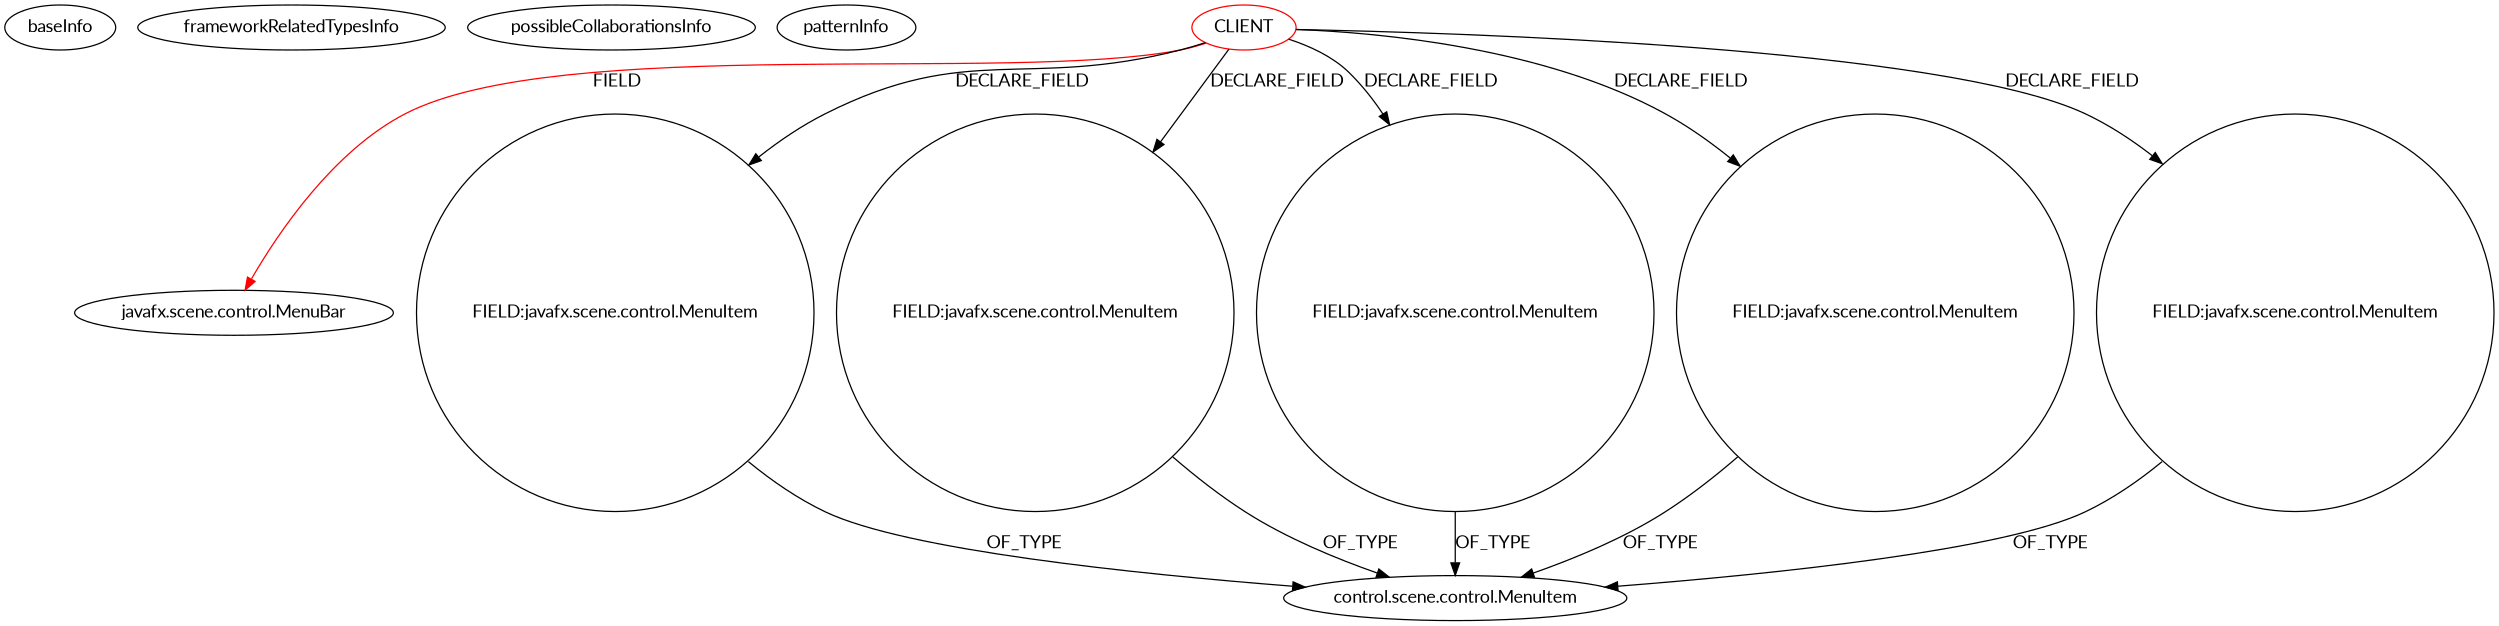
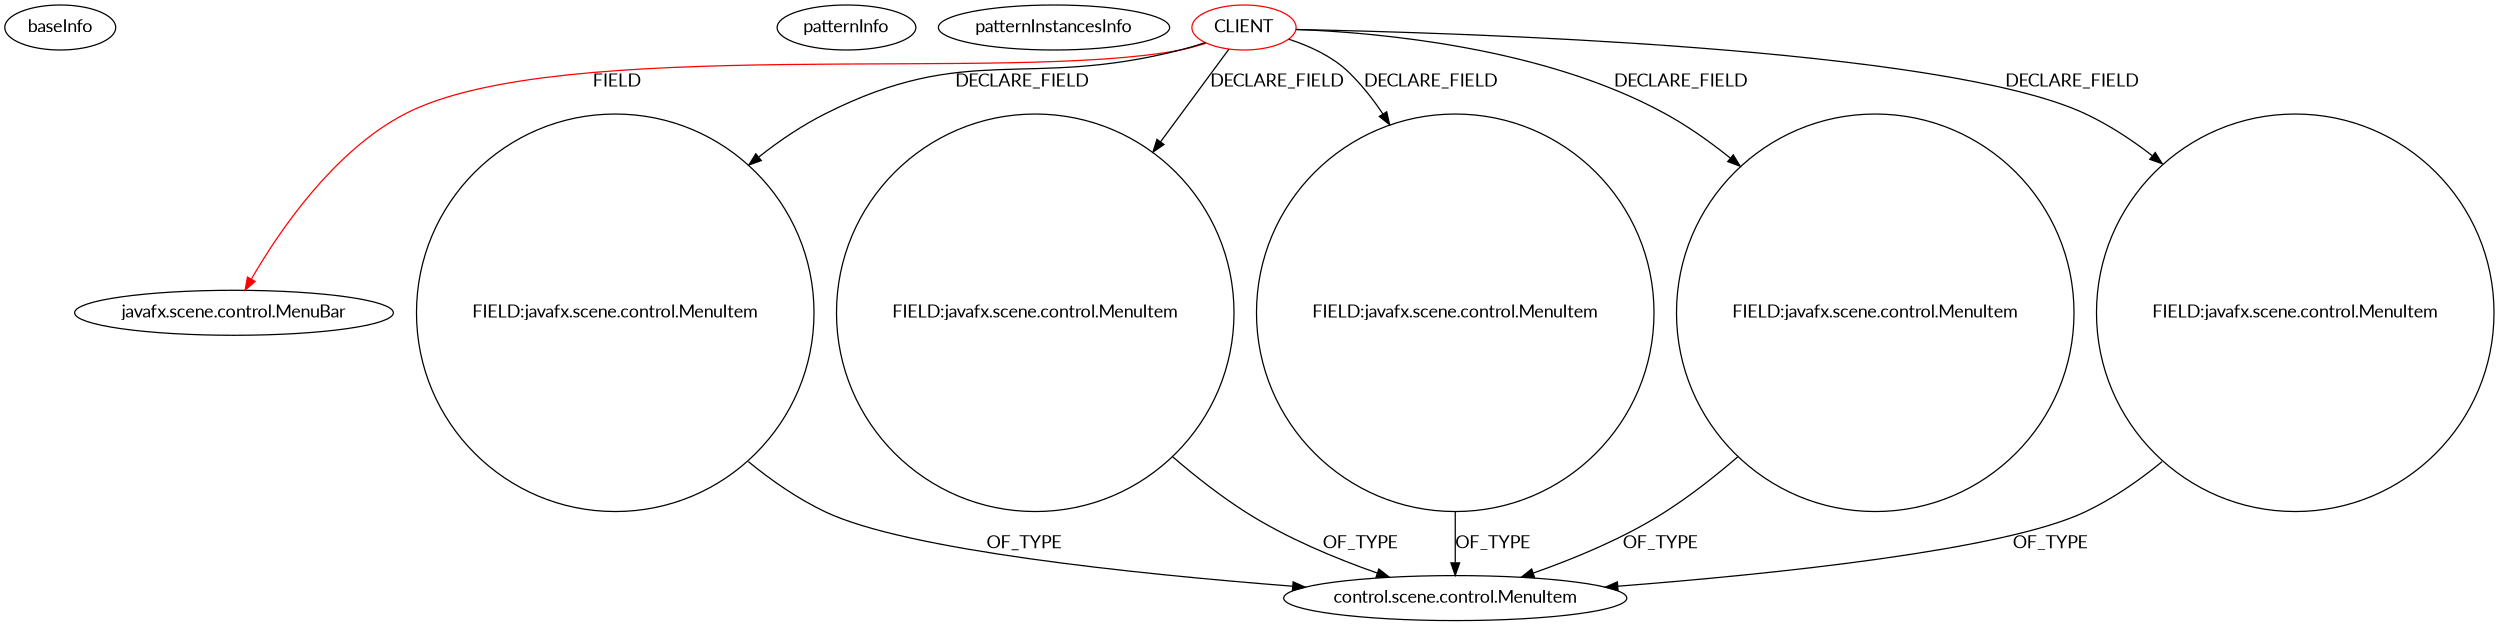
node "frameworkRelatedTypesInfo": removed
node "possibleCollaborationsInfo": removed
node "patternInstancesInfo": added
